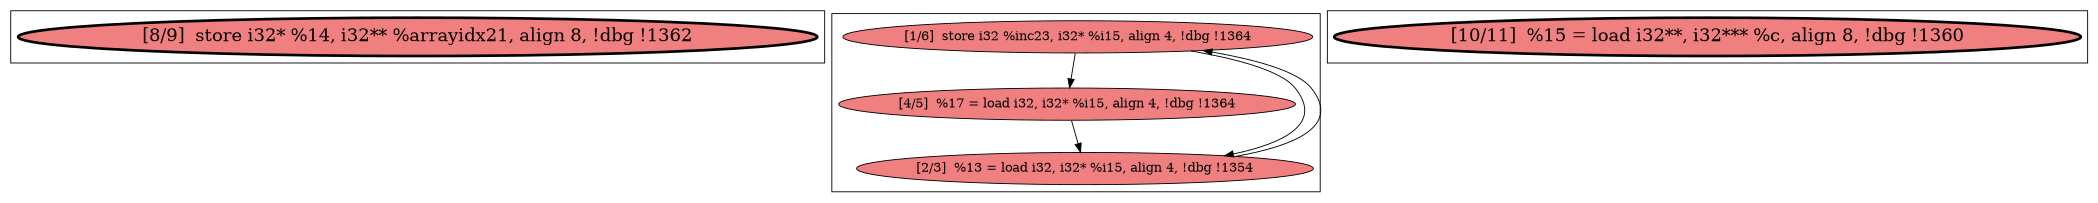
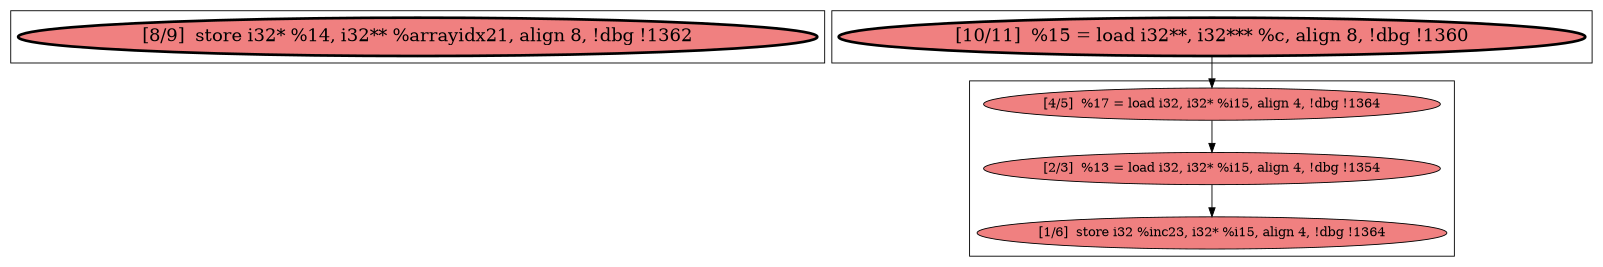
edge "[1/6]  store i32 %inc23, i32* %i15, align 4, !dbg !1364" -> "[4/5]  %17 = load i32, i32* %i15, align 4, !dbg !1364": now "[10/11]  %15 = load i32**, i32*** %c, align 8, !dbg !1360" -> "[4/5]  %17 = load i32, i32* %i15, align 4, !dbg !1364"
edge "[1/6]  store i32 %inc23, i32* %i15, align 4, !dbg !1364" -> "[2/3]  %13 = load i32, i32* %i15, align 4, !dbg !1354": removed
